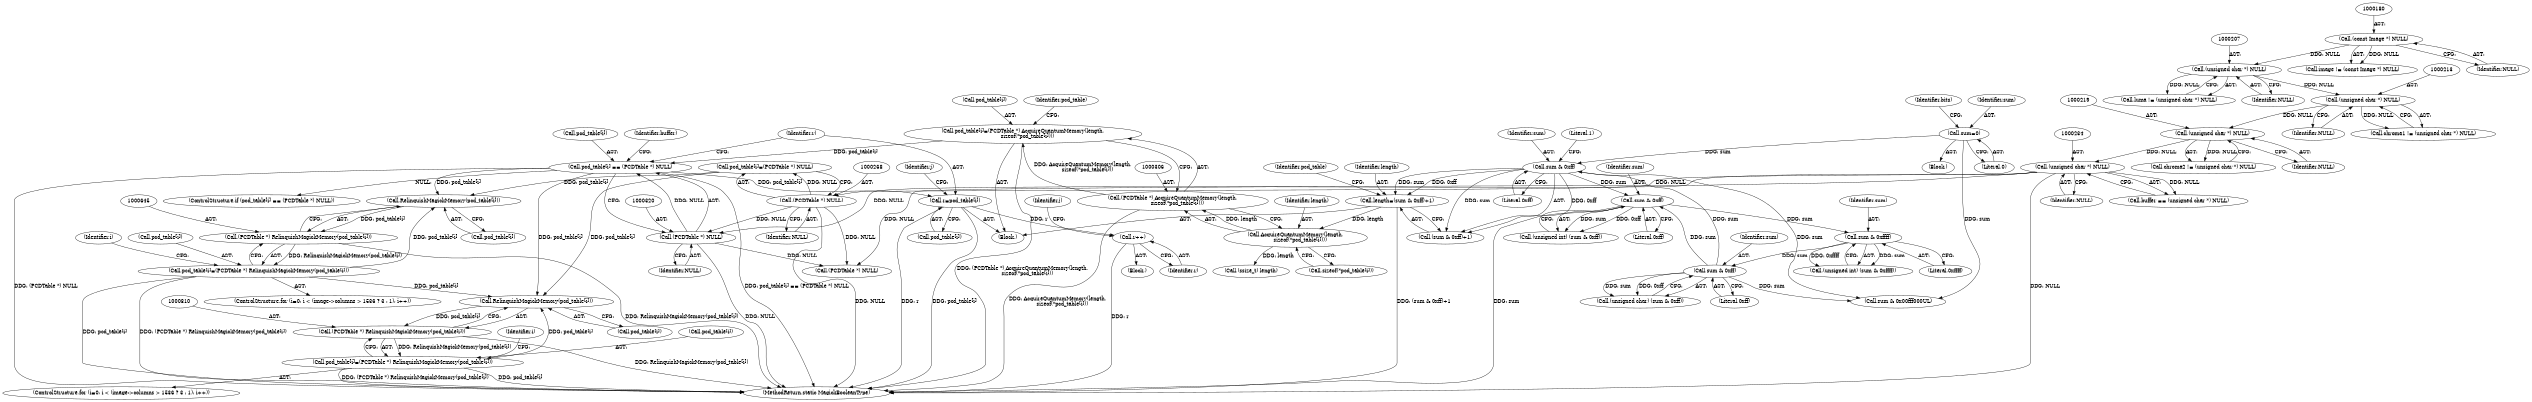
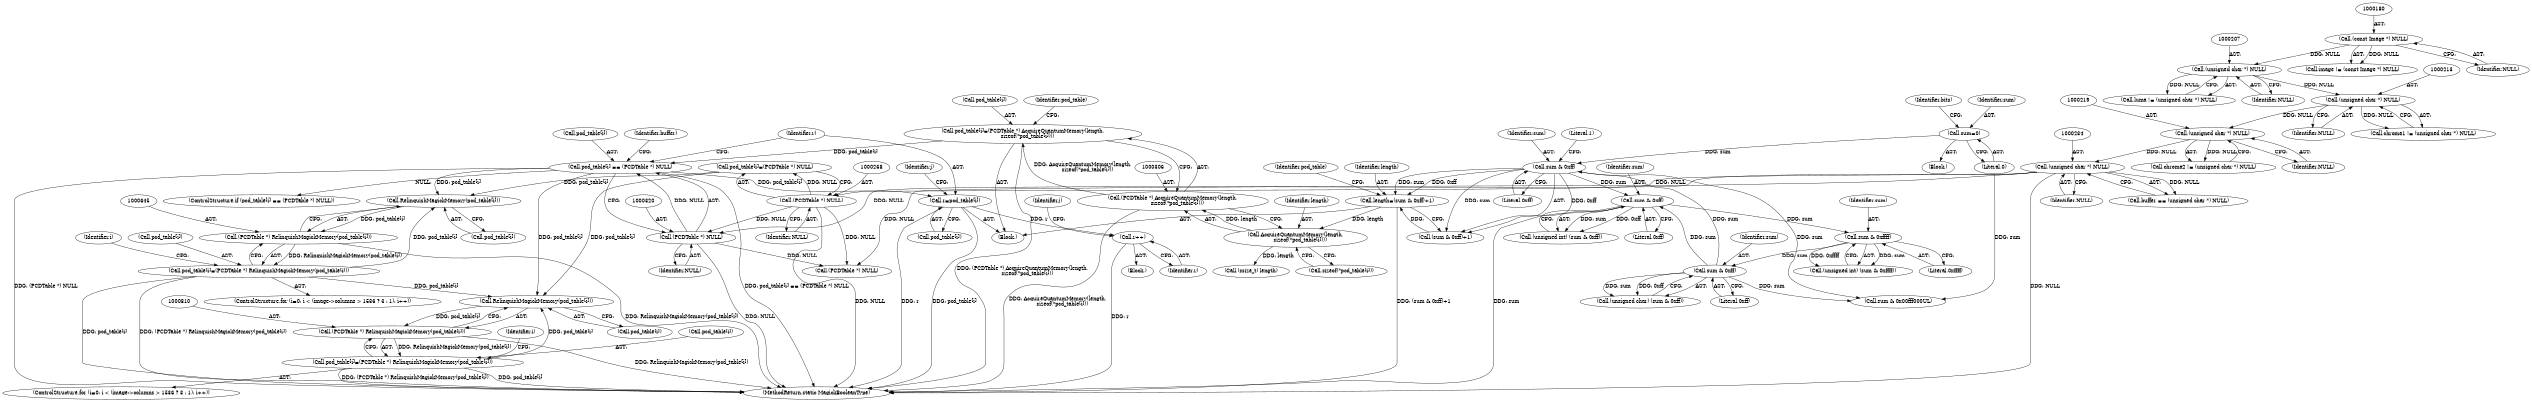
edge "(Call,(sum & 0xff)+1)" -> "(Call,length=(sum & 0xff)+1)": label "AST: " -> "DDG: "
edge "(Call,sum=0)" -> "(Call,sum & 0x00fff000UL)": now "(Literal,0)" -> "(Call,sum & 0x00fff000UL)"
